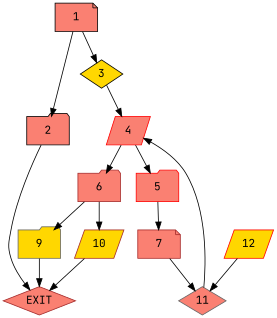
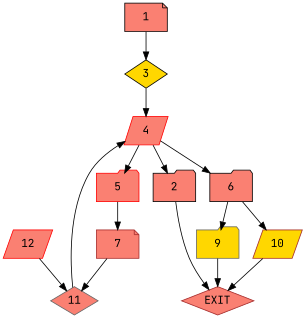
edge "1" -> "2": now "4" -> "2"
node "6": color brown -> black
node "12": fillcolor gold -> salmon
